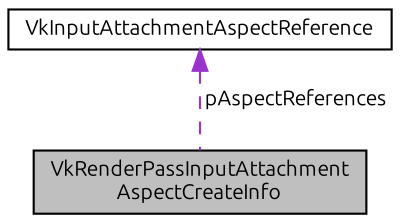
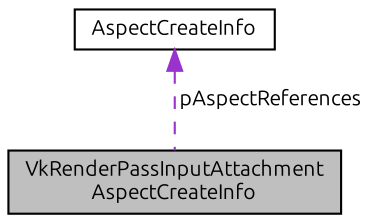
node "VkInputAttachmentAspectReference": label "VkInputAttachmentAspectReference" -> "AspectCreateInfo"
